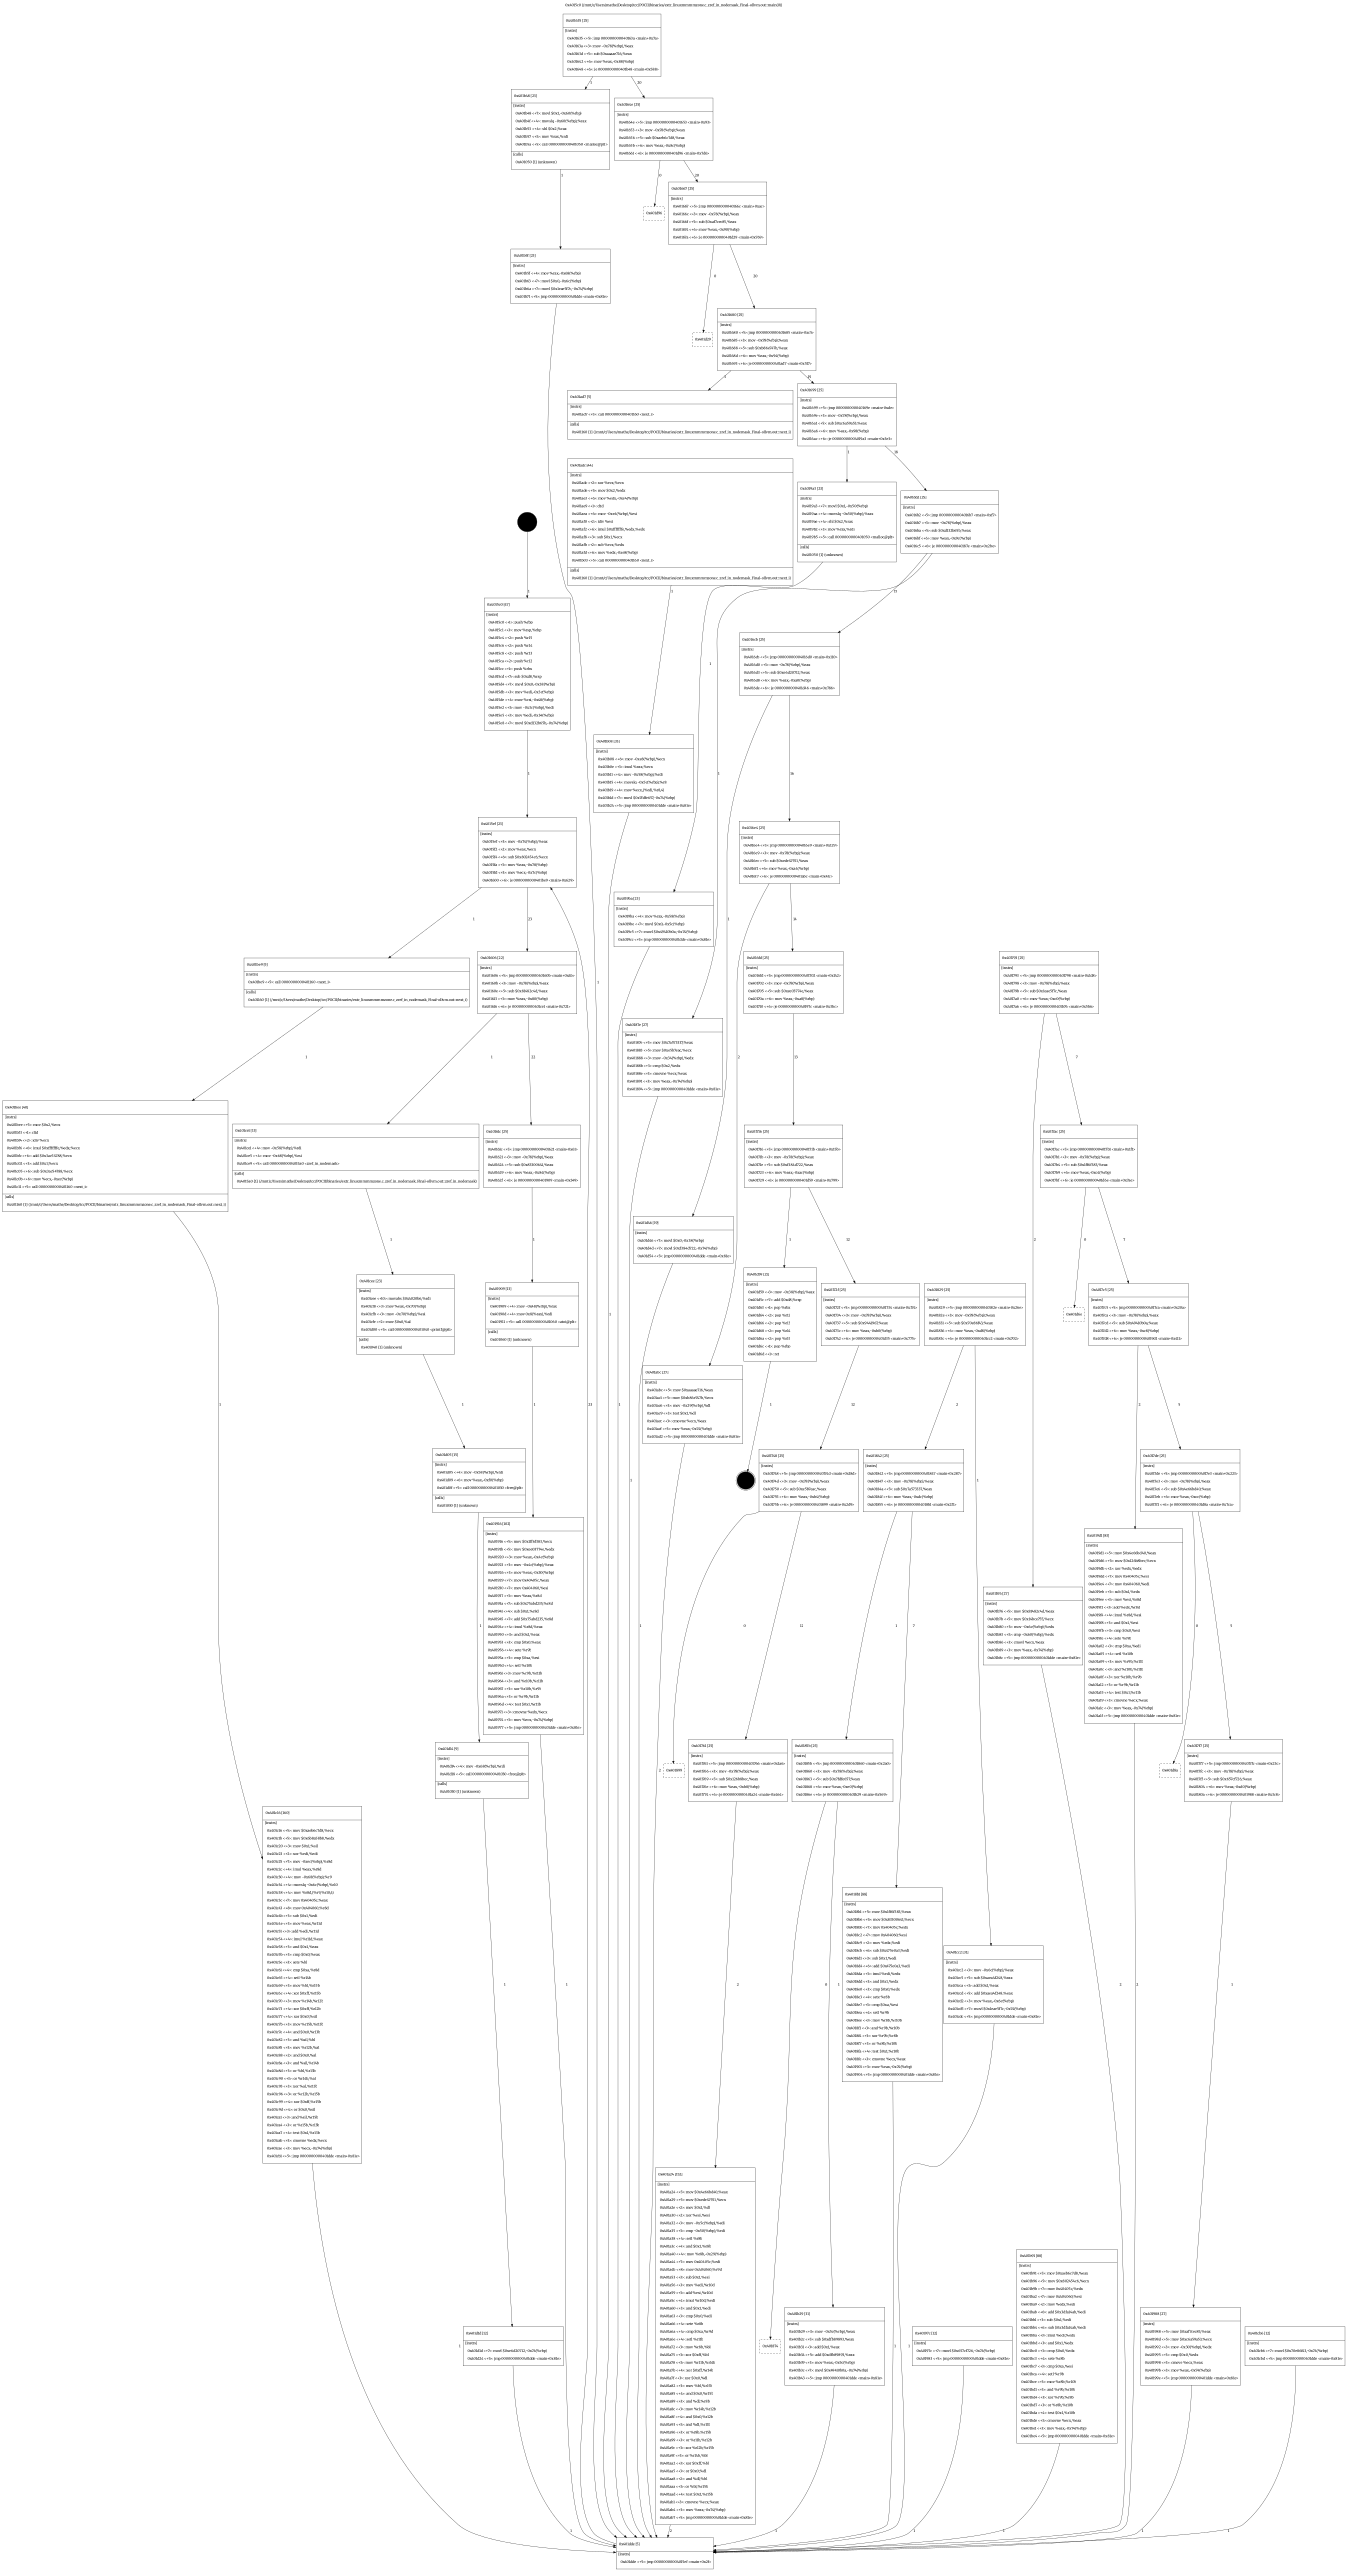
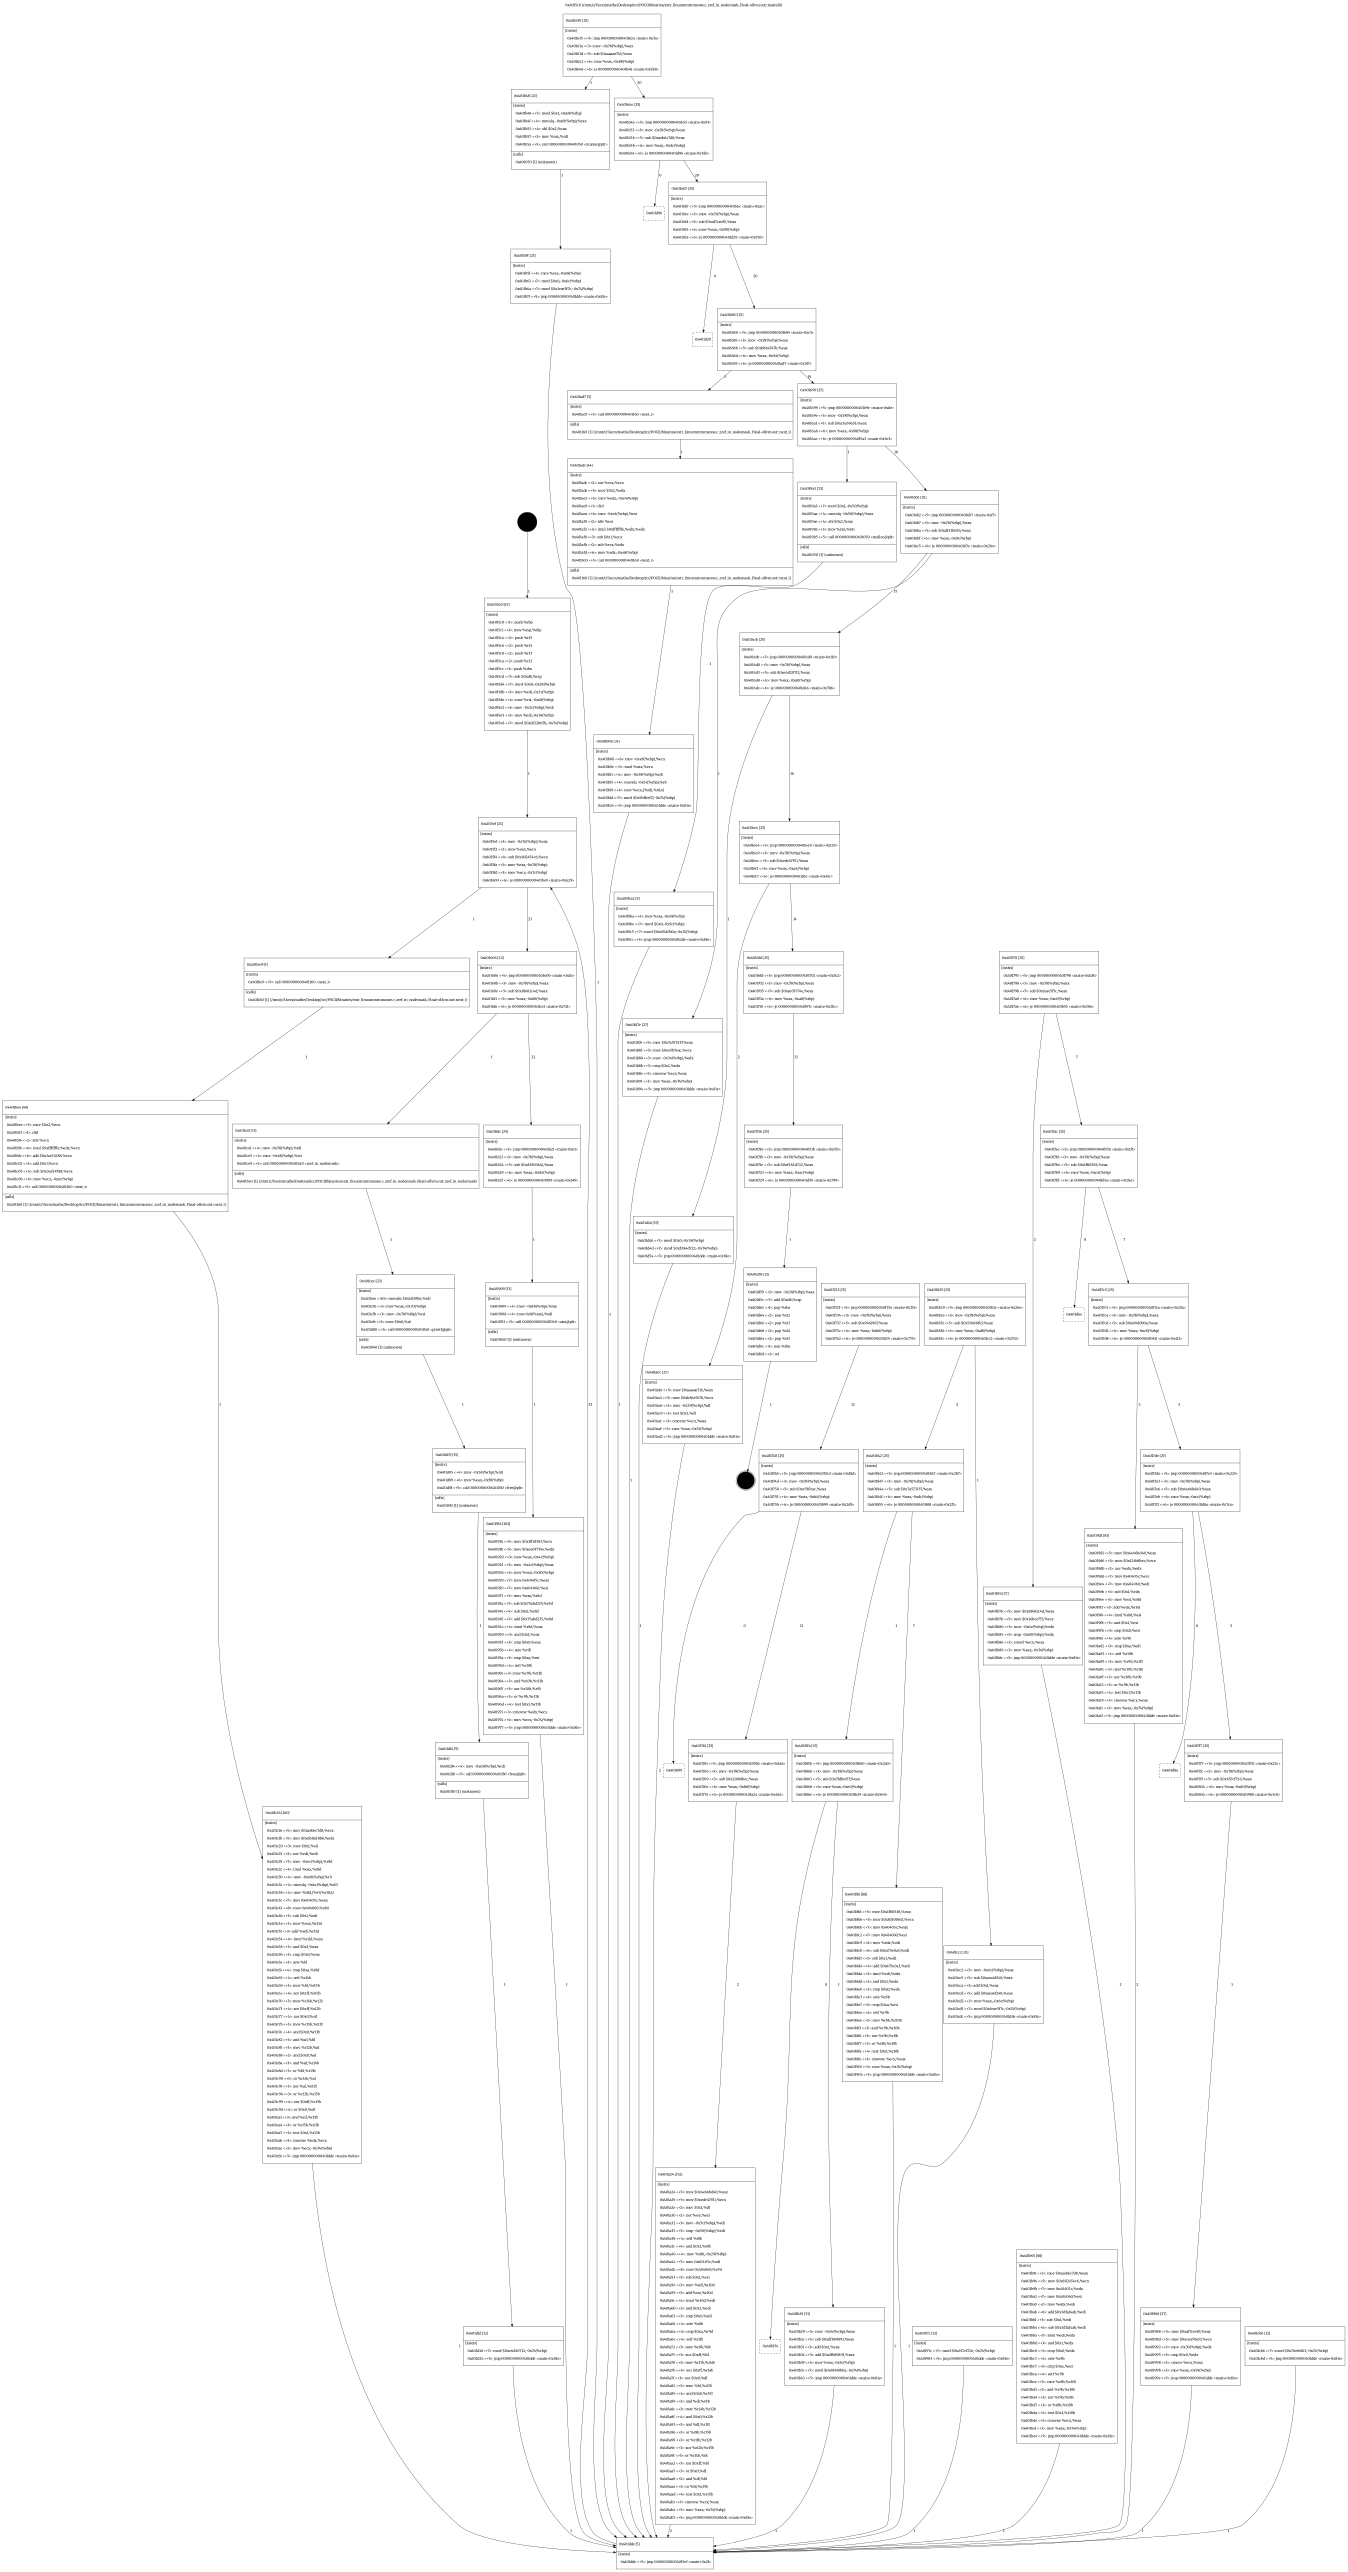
edge "0x401ad7 [5]" -> "0x401adc [44]": added, label "1"
edge "0x401716 [25]" -> "0x40172f [25]": removed, label "12"
